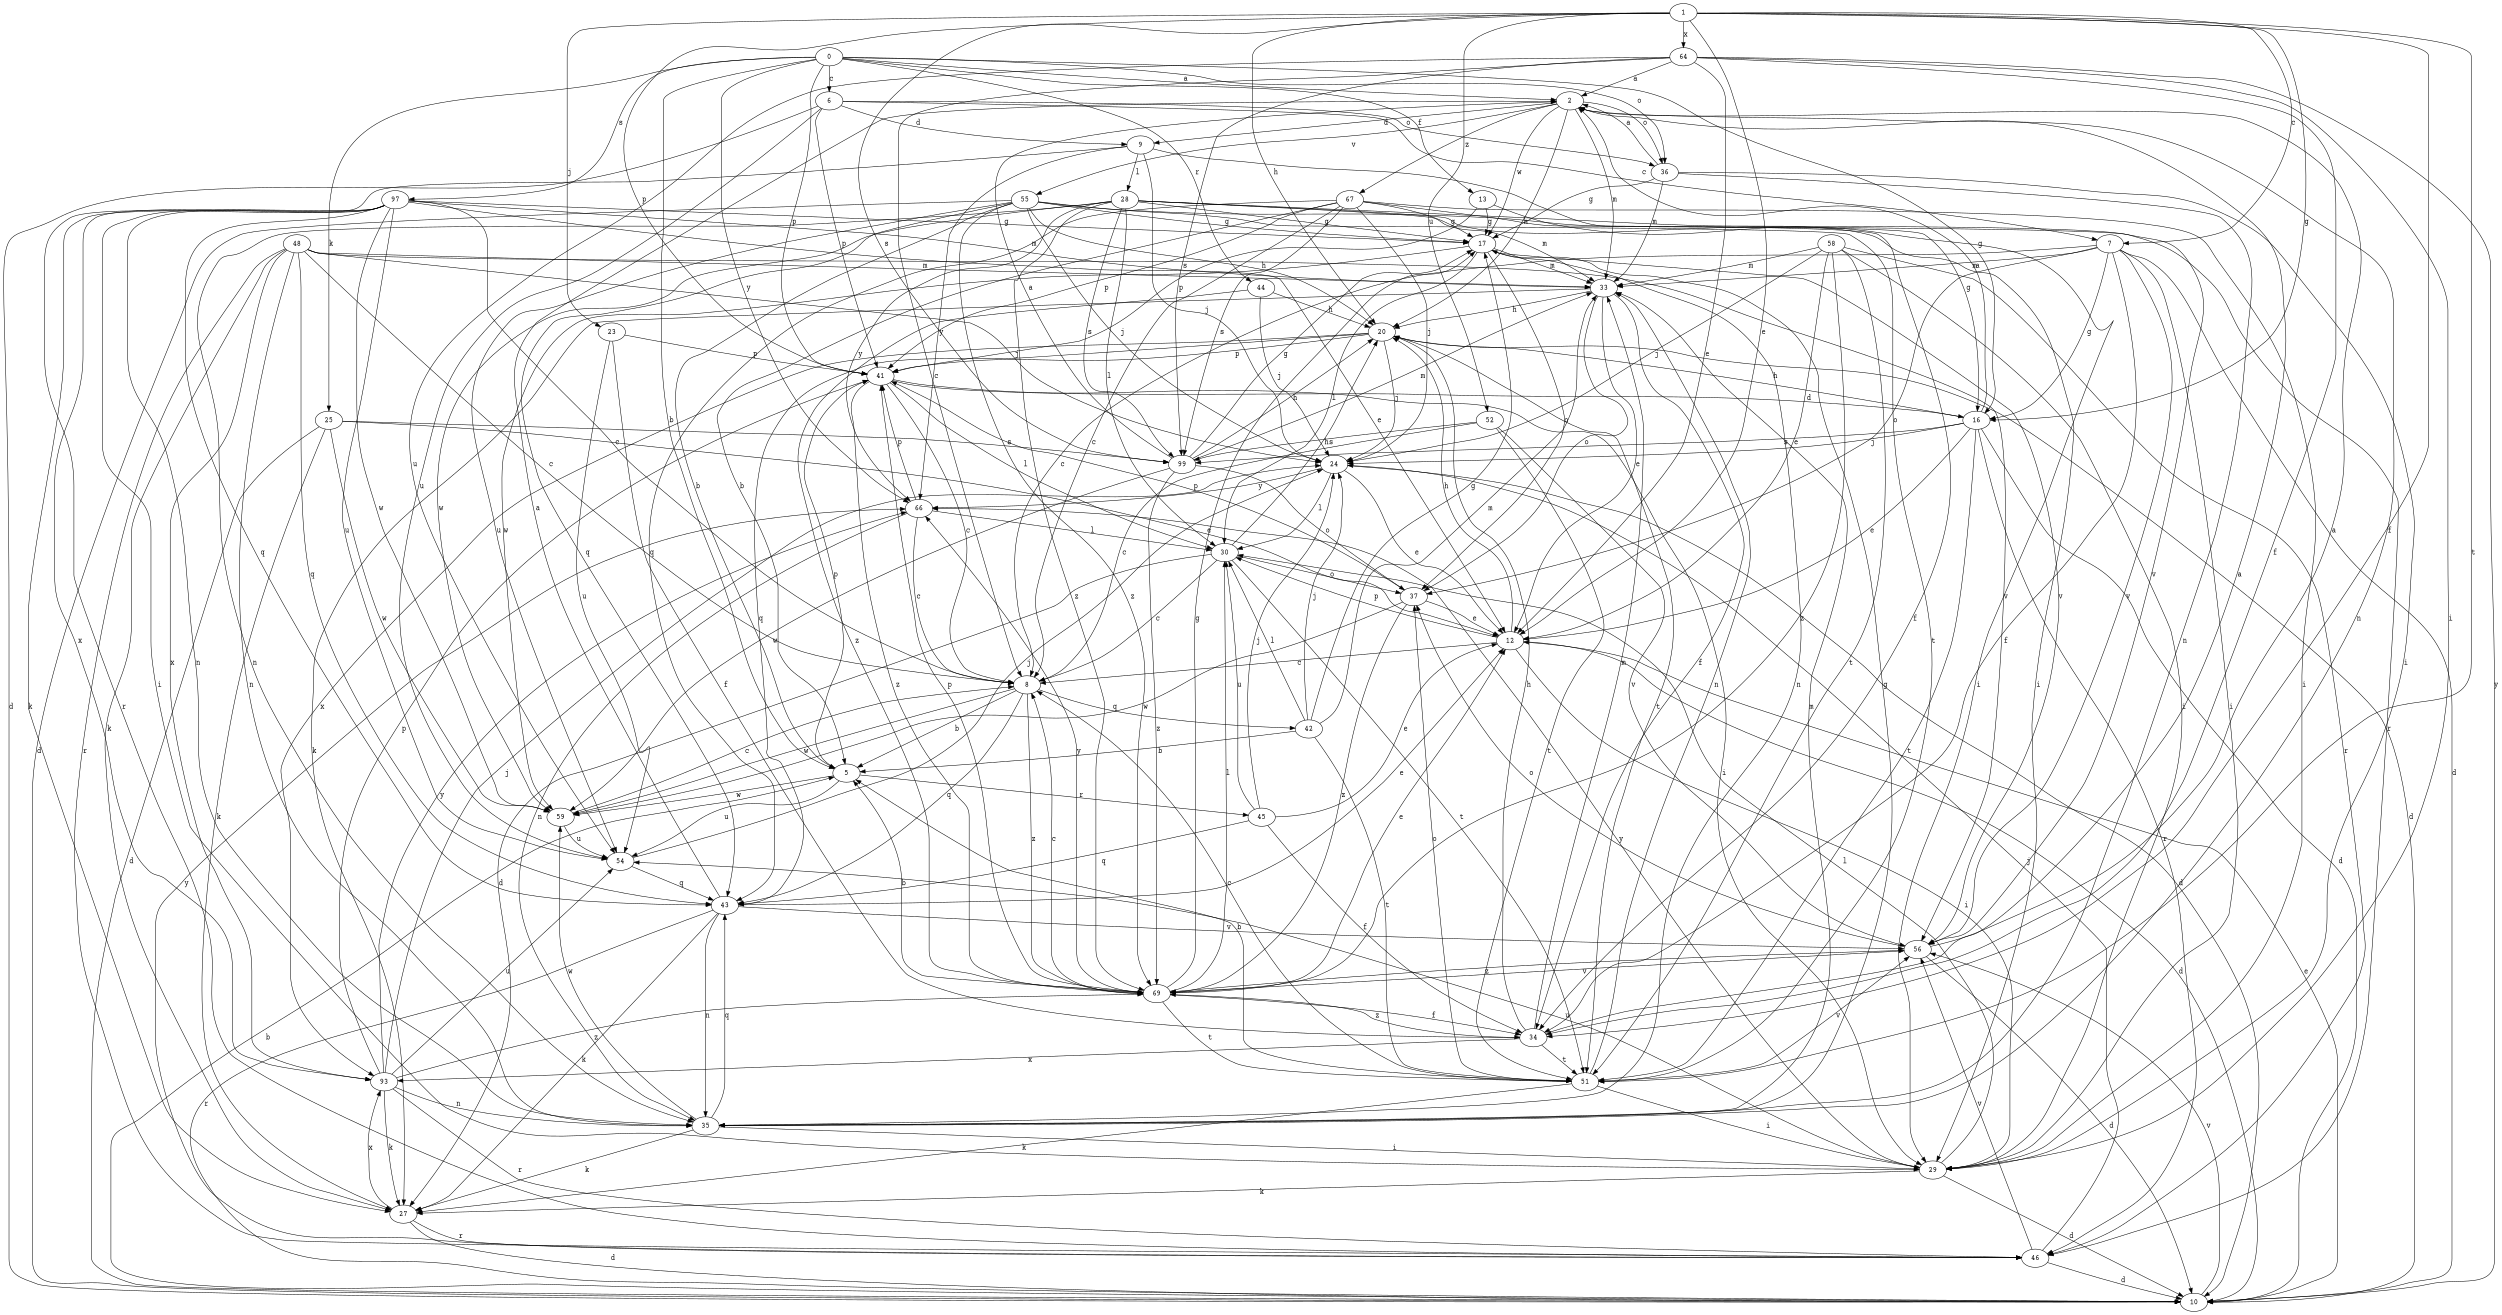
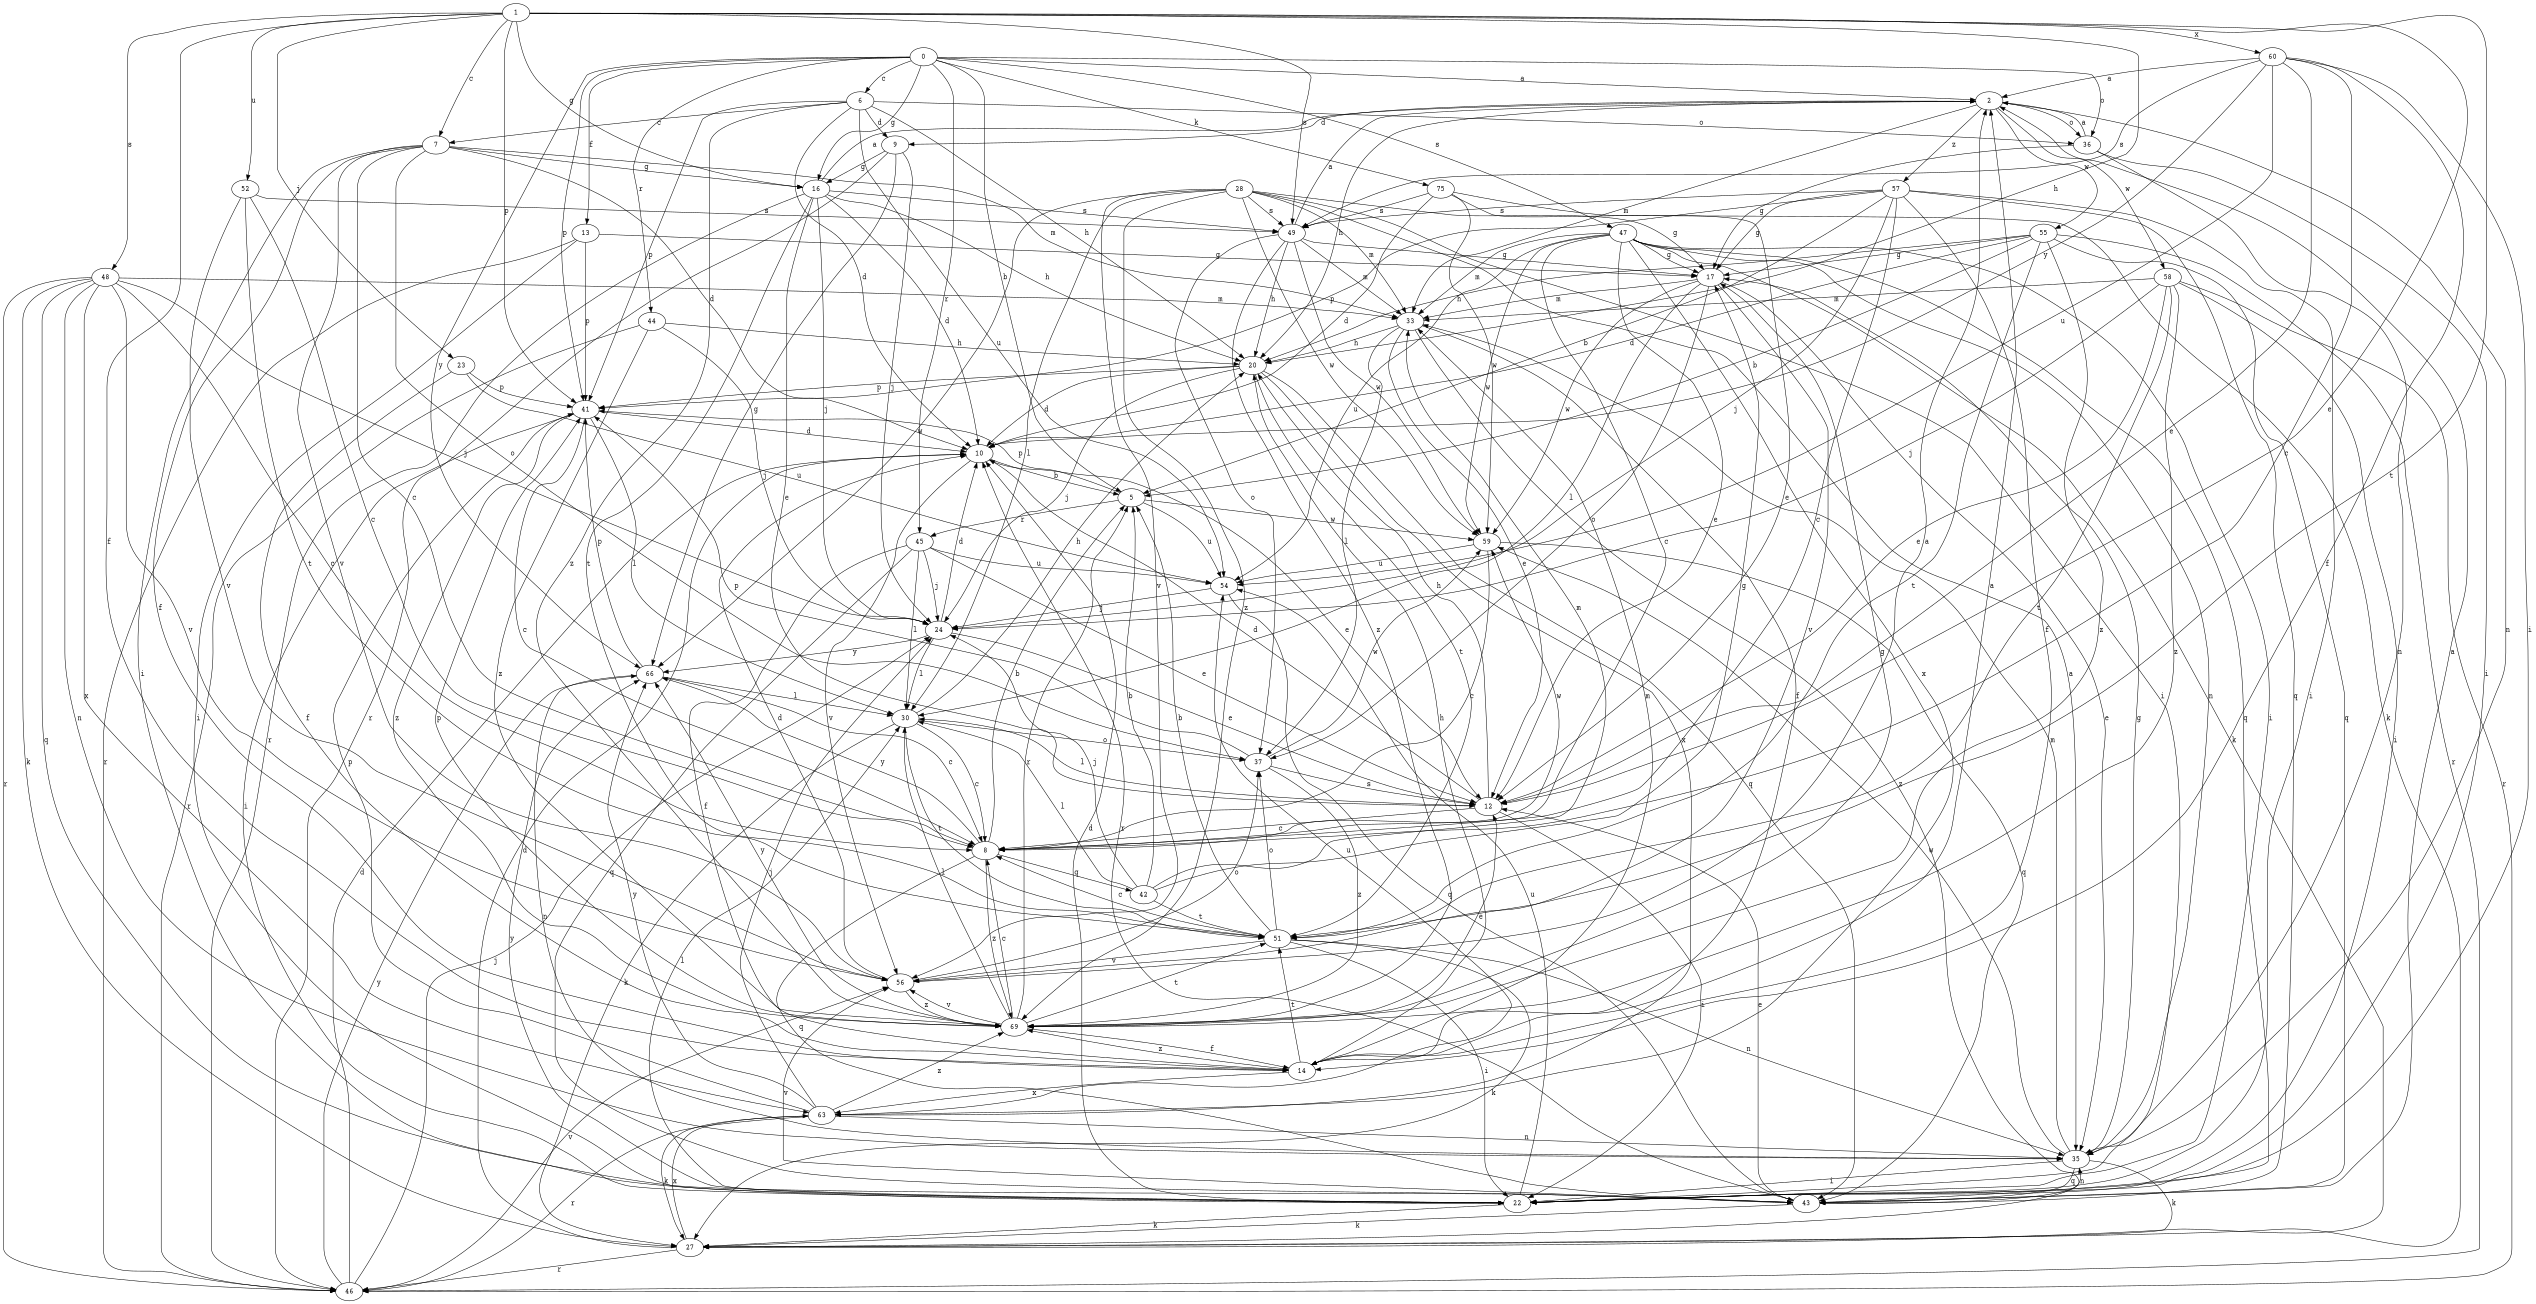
edge "1" -> "48": added, label "s"
node "64": label "64" -> "60"
edge "2" -> "55": label "v" -> "w"
edge "2" -> "17": now "2" -> "58"
edge "9" -> "28": removed, label "l"
node "97": label "97" -> "47"
node "67": label "67" -> "57"
edge "6" -> "20": added, label "h"
edge "36" -> "33": removed, label "m"
edge "0" -> "45": added, label "r"
edge "9" -> "66": label "y" -> "g"
edge "55" -> "54": now "45" -> "54"
edge "28" -> "66": label "y" -> "w"
edge "55" -> "24": removed, label "j"
edge "41" -> "16": now "41" -> "10"
node "25": label "25" -> "75"
edge "33" -> "37": label "o" -> "l"
node "99": label "99" -> "49"
edge "12" -> "30": label "p" -> "l"
edge "6" -> "69": added, label "z"
edge "37" -> "12": label "e" -> "s"
edge "28" -> "35": label "n" -> "a"
edge "51" -> "33": now "51" -> "35"
edge "45" -> "30": label "u" -> "l"
edge "17" -> "35": label "n" -> "e"
edge "44" -> "46": added, label "r"
edge "59" -> "43": added, label "q"
edge "13" -> "46": added, label "r"
edge "8" -> "66": added, label "y"
edge "33" -> "27": label "k" -> "z"
edge "30" -> "27": label "d" -> "k"
edge "69" -> "5": label "b" -> "r"
node "34": label "34" -> "14"
node "93": label "93" -> "63"
node "29": label "29" -> "22"
